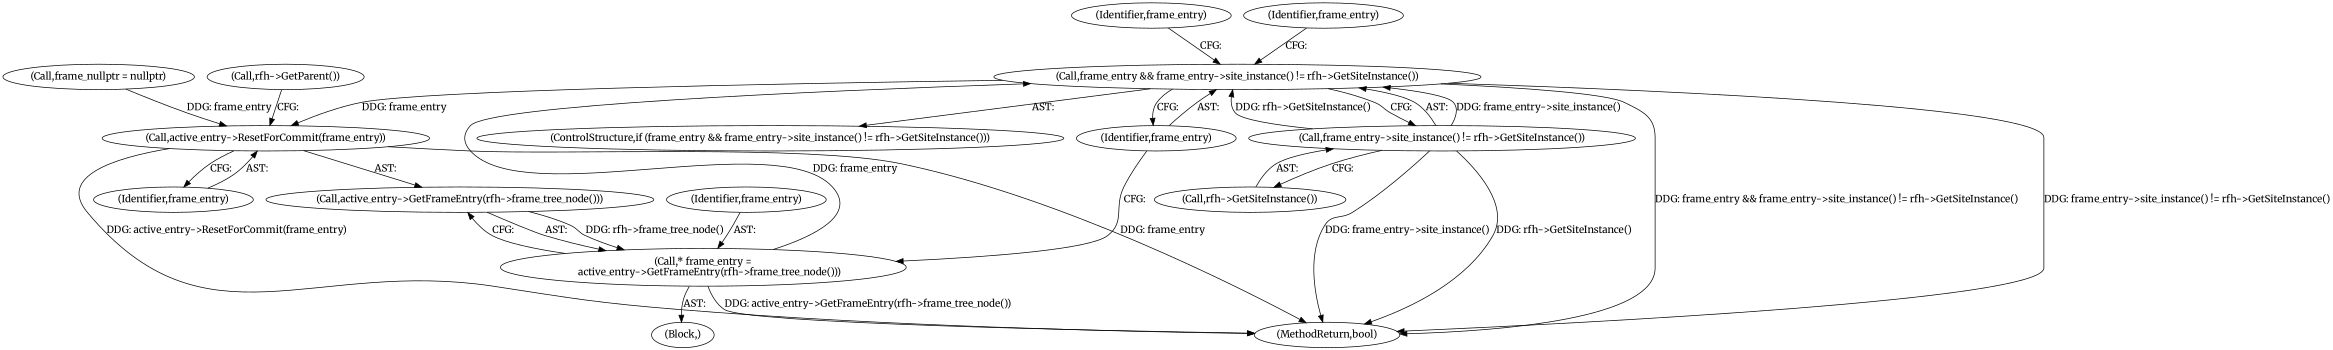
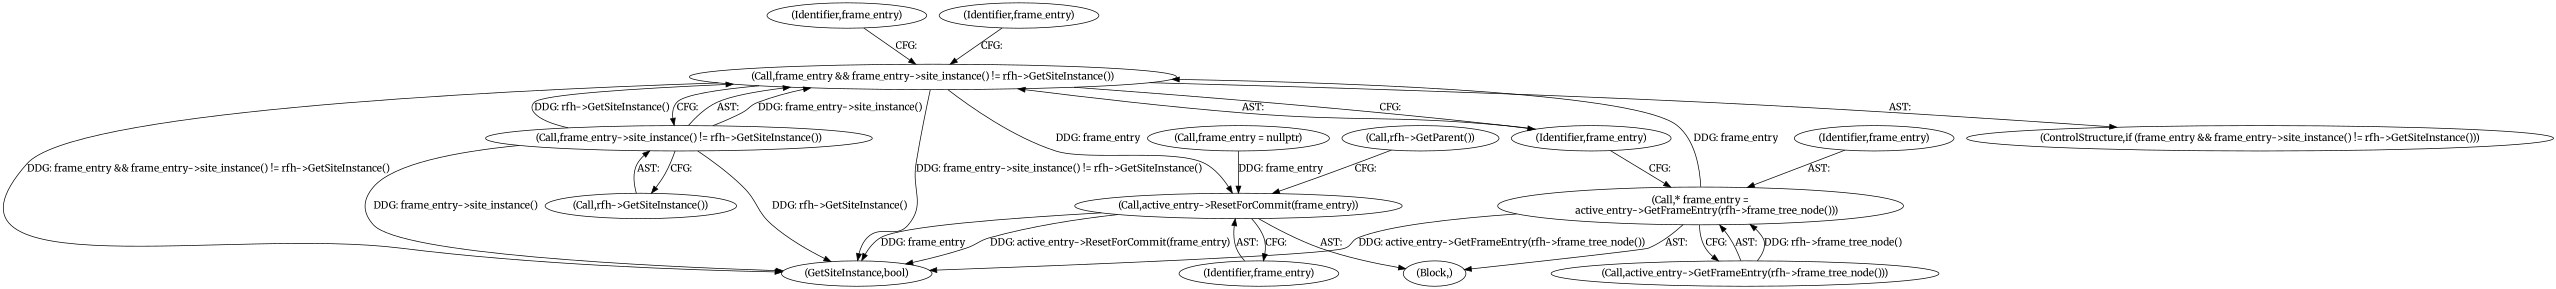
node "(Call,frame_nullptr = nullptr)": label "(Call,frame_nullptr = nullptr)" -> "(Call,frame_entry = nullptr)"
edge "(Call,active_entry->ResetForCommit(frame_entry))" -> "(Call,active_entry->GetFrameEntry(rfh->frame_tree_node()))": now "(Call,active_entry->ResetForCommit(frame_entry))" -> "(Block,)"
node "(MethodReturn,bool)": label "(MethodReturn,bool)" -> "(GetSiteInstance,bool)"
